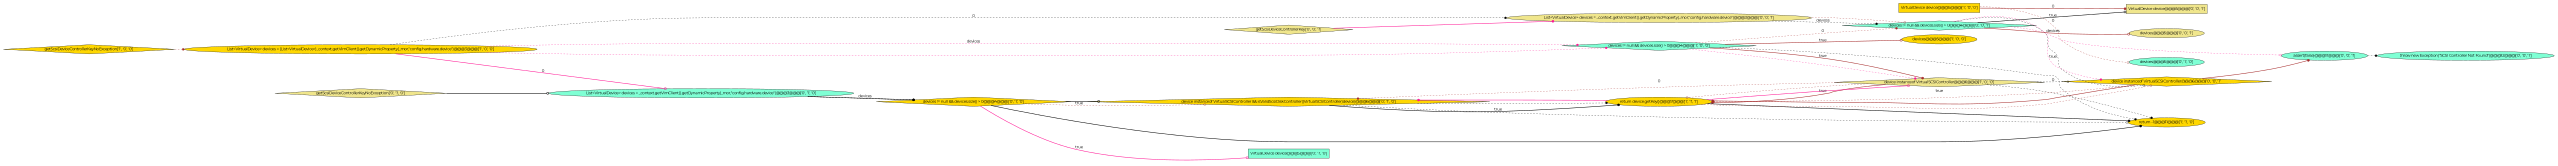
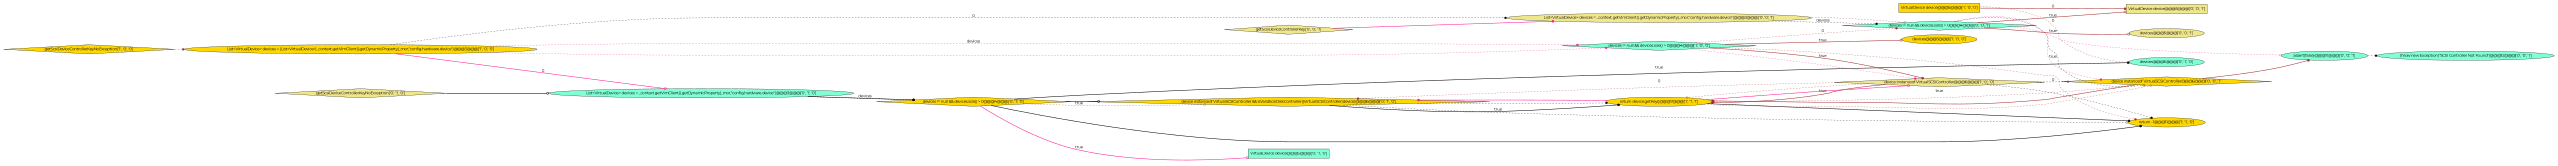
edge "devices != null && devices.size() > 0@@@4@@@['0', '0', '1']" -> "VirtualDevice device@@@5@@@['0', '0', '1']": color black -> brown
edge "devices != null && devices.size() > 0@@@4@@@['0', '0', '1']" -> "devices@@@5@@@['0', '0', '1']": label "devices" -> "true"
edge "devices != null && devices.size() > 0@@@4@@@['1', '0', '0']" -> "return -1@@@11@@@['1', '1', '0']": color black -> brown
edge "devices != null && devices.size() > 0@@@4@@@['0', '1', '0']" -> "devices@@@5@@@['0', '1', '0']": added, label "true"
